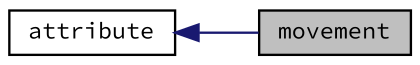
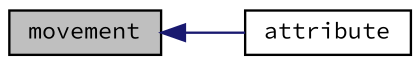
edge "movement" -> "attribute": reversed
